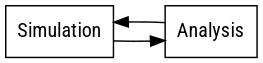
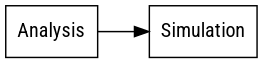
edge "Simulation" -> "Analysis": removed
